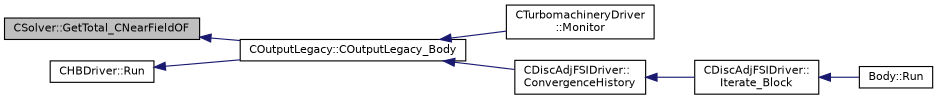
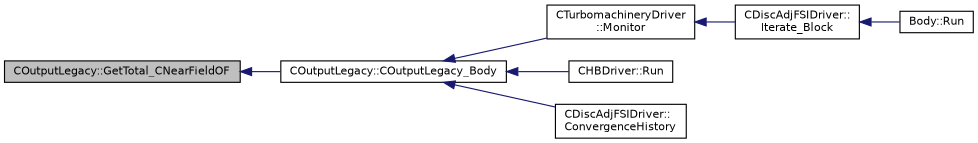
node "CSolver::GetTotal_CNearFieldOF": label "CSolver::GetTotal_CNearFieldOF" -> "COutputLegacy::GetTotal_CNearFieldOF"
edge "COutputLegacy::COutputLegacy_Body" -> "CHBDriver::Run": reversed
edge "CDiscAdjFSIDriver:: Iterate_Block" -> "CDiscAdjFSIDriver:: ConvergenceHistory": now "CDiscAdjFSIDriver:: Iterate_Block" -> "CTurbomachineryDriver ::Monitor"
